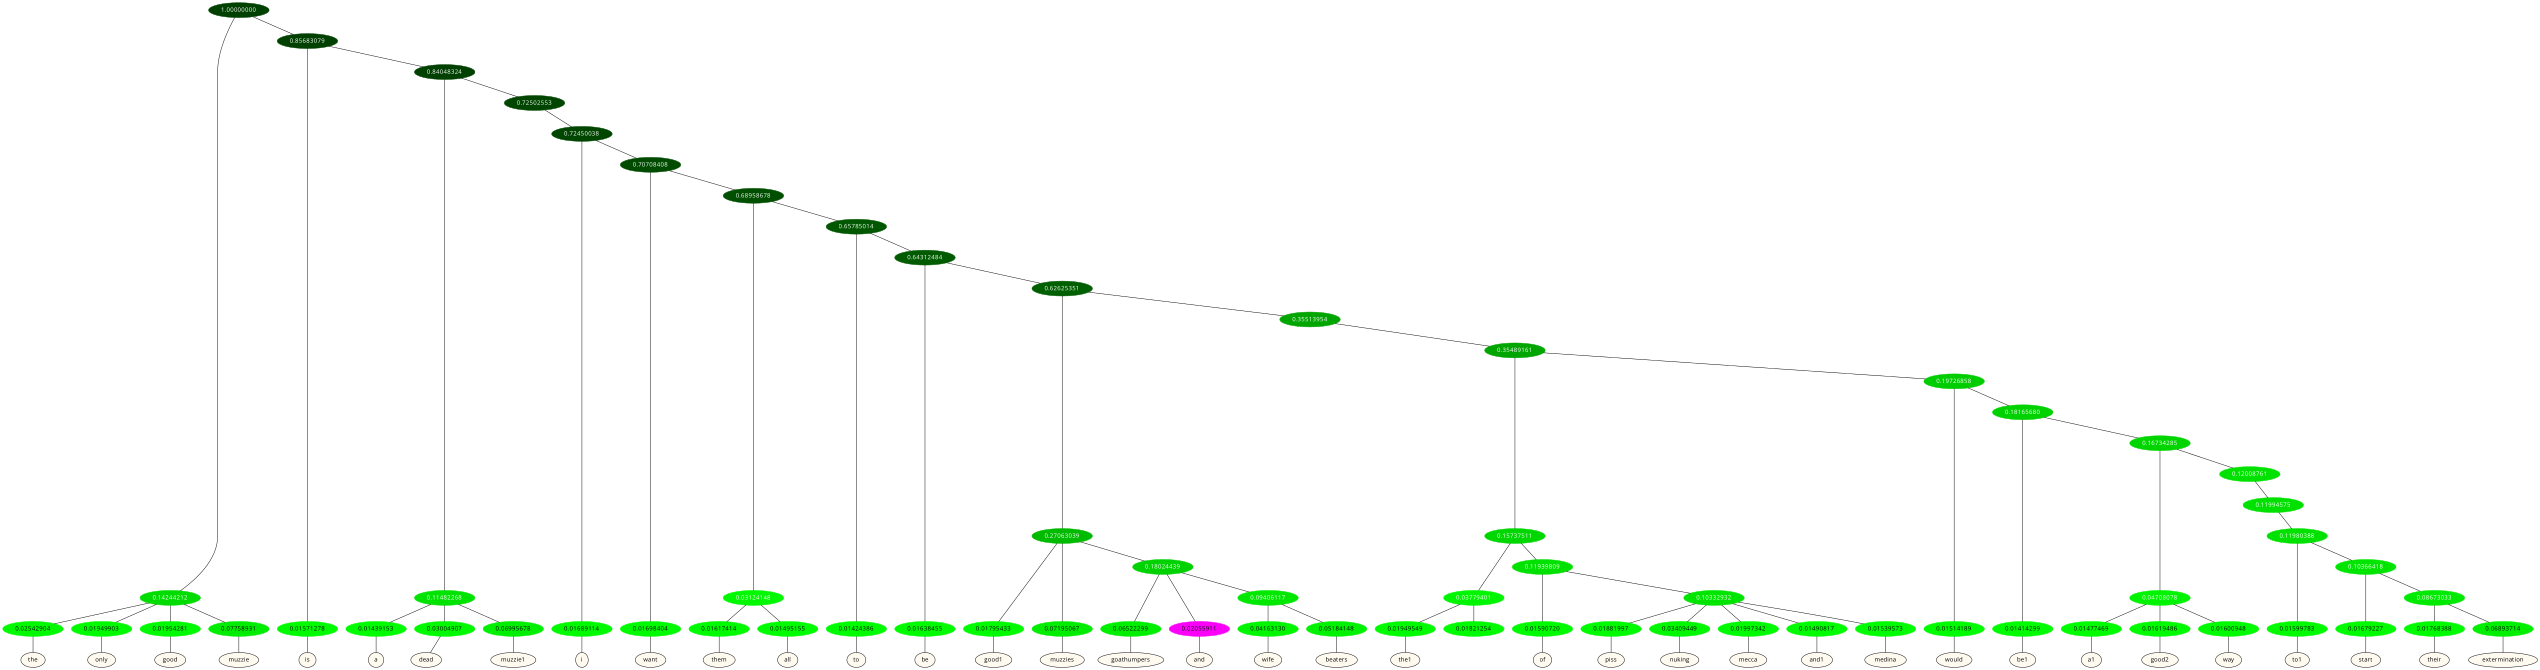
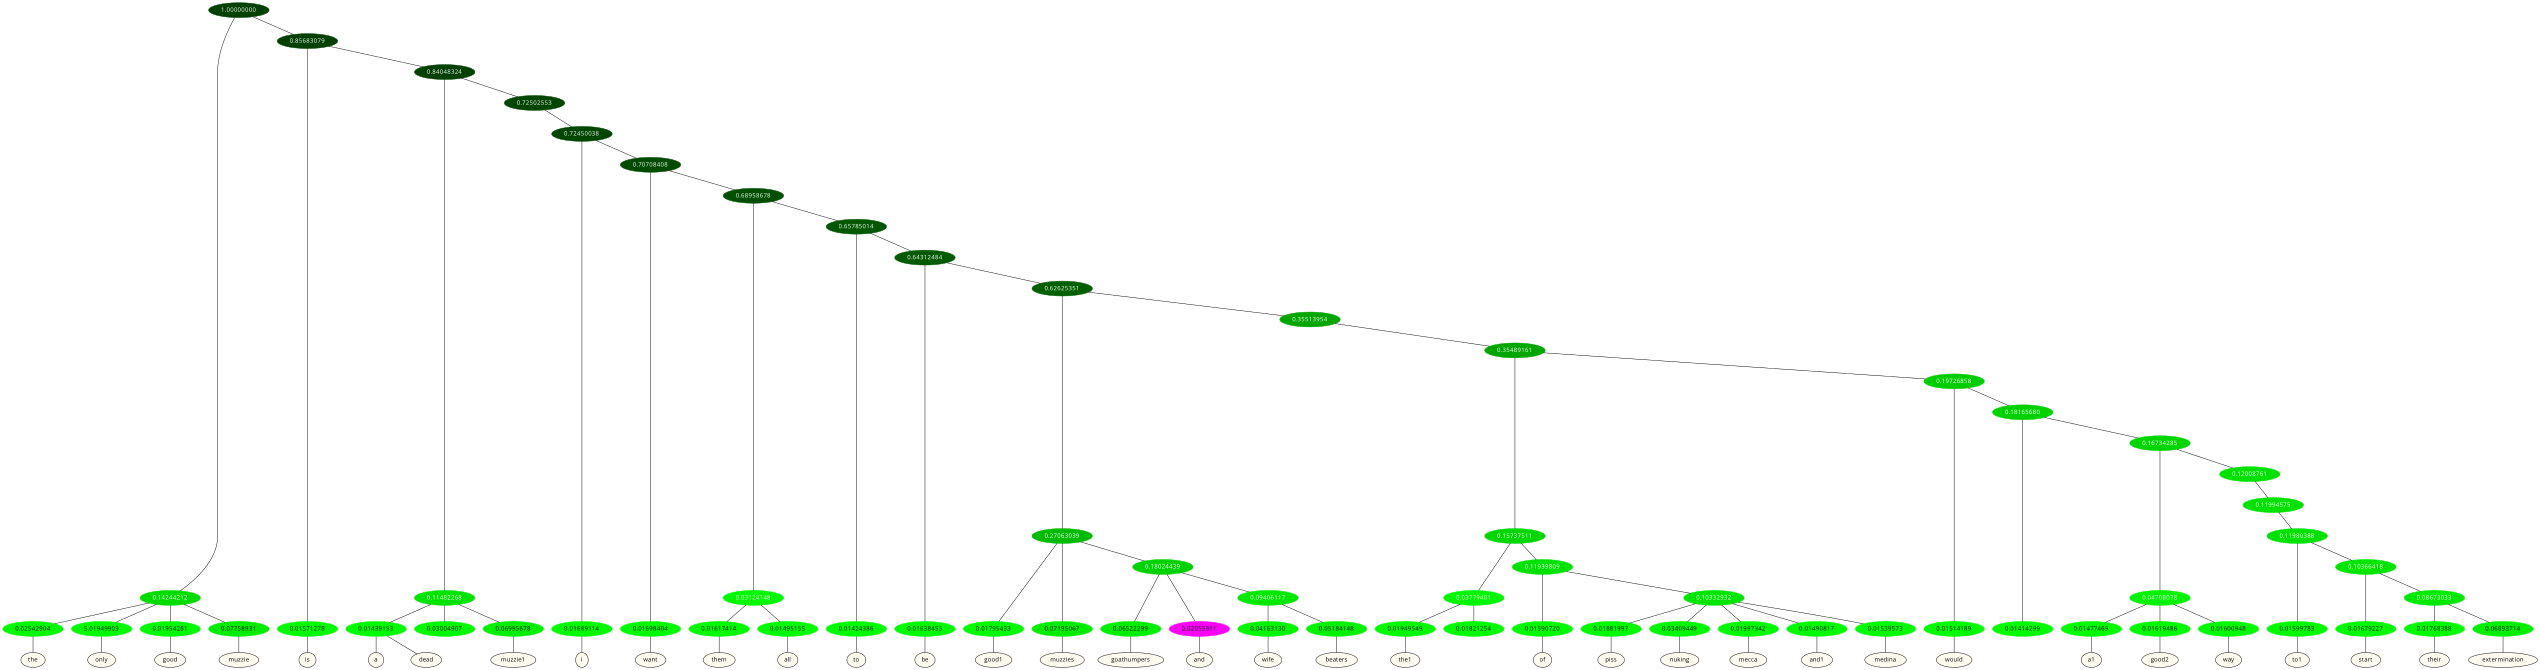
node "0.01949903": label "0.01949903" -> "5.01949903"
edge "0.03004907" -- "dead": now "0.01439153" -- "dead"
node "be1": removed
